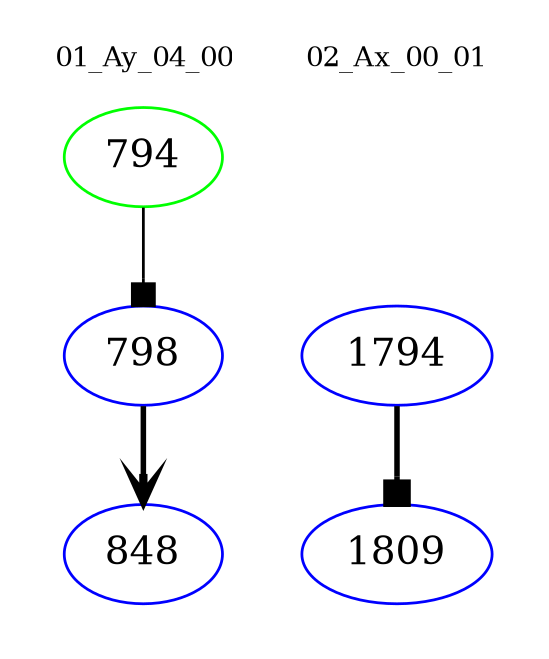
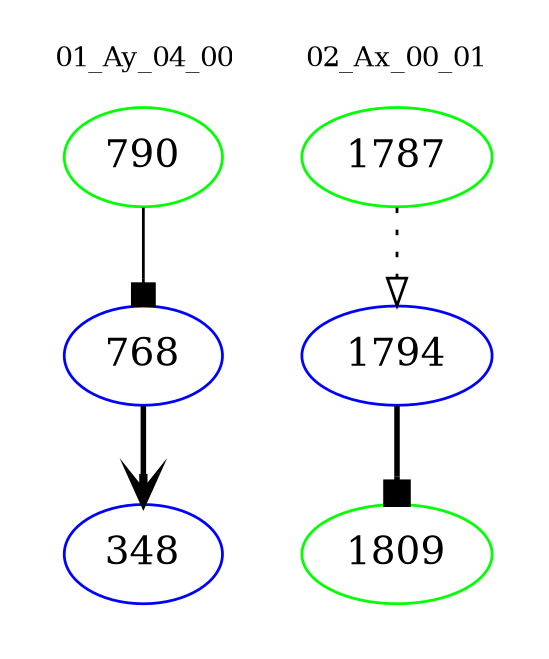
node "794": label "794" -> "790"
node "1787": added
node "798": label "798" -> "768"
node "848": label "848" -> "348"
node "1809": color blue -> green
